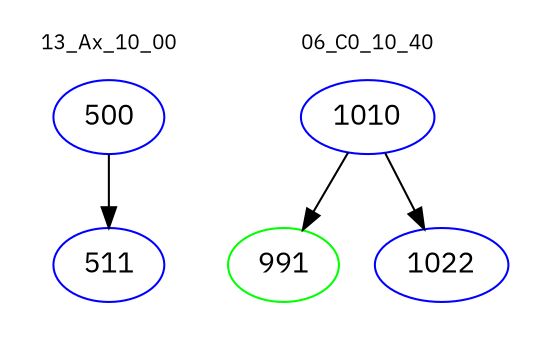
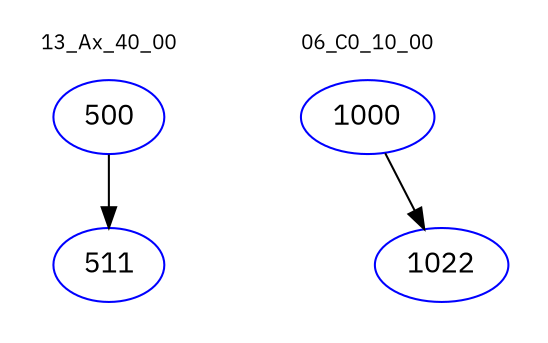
cluster "13_Ax_10_00": label "13_Ax_10_00" -> "13_Ax_40_00"
cluster "06_C0_10_40": label "06_C0_10_40" -> "06_C0_10_00"
node "1010": label "1010" -> "1000"
node "991": removed
